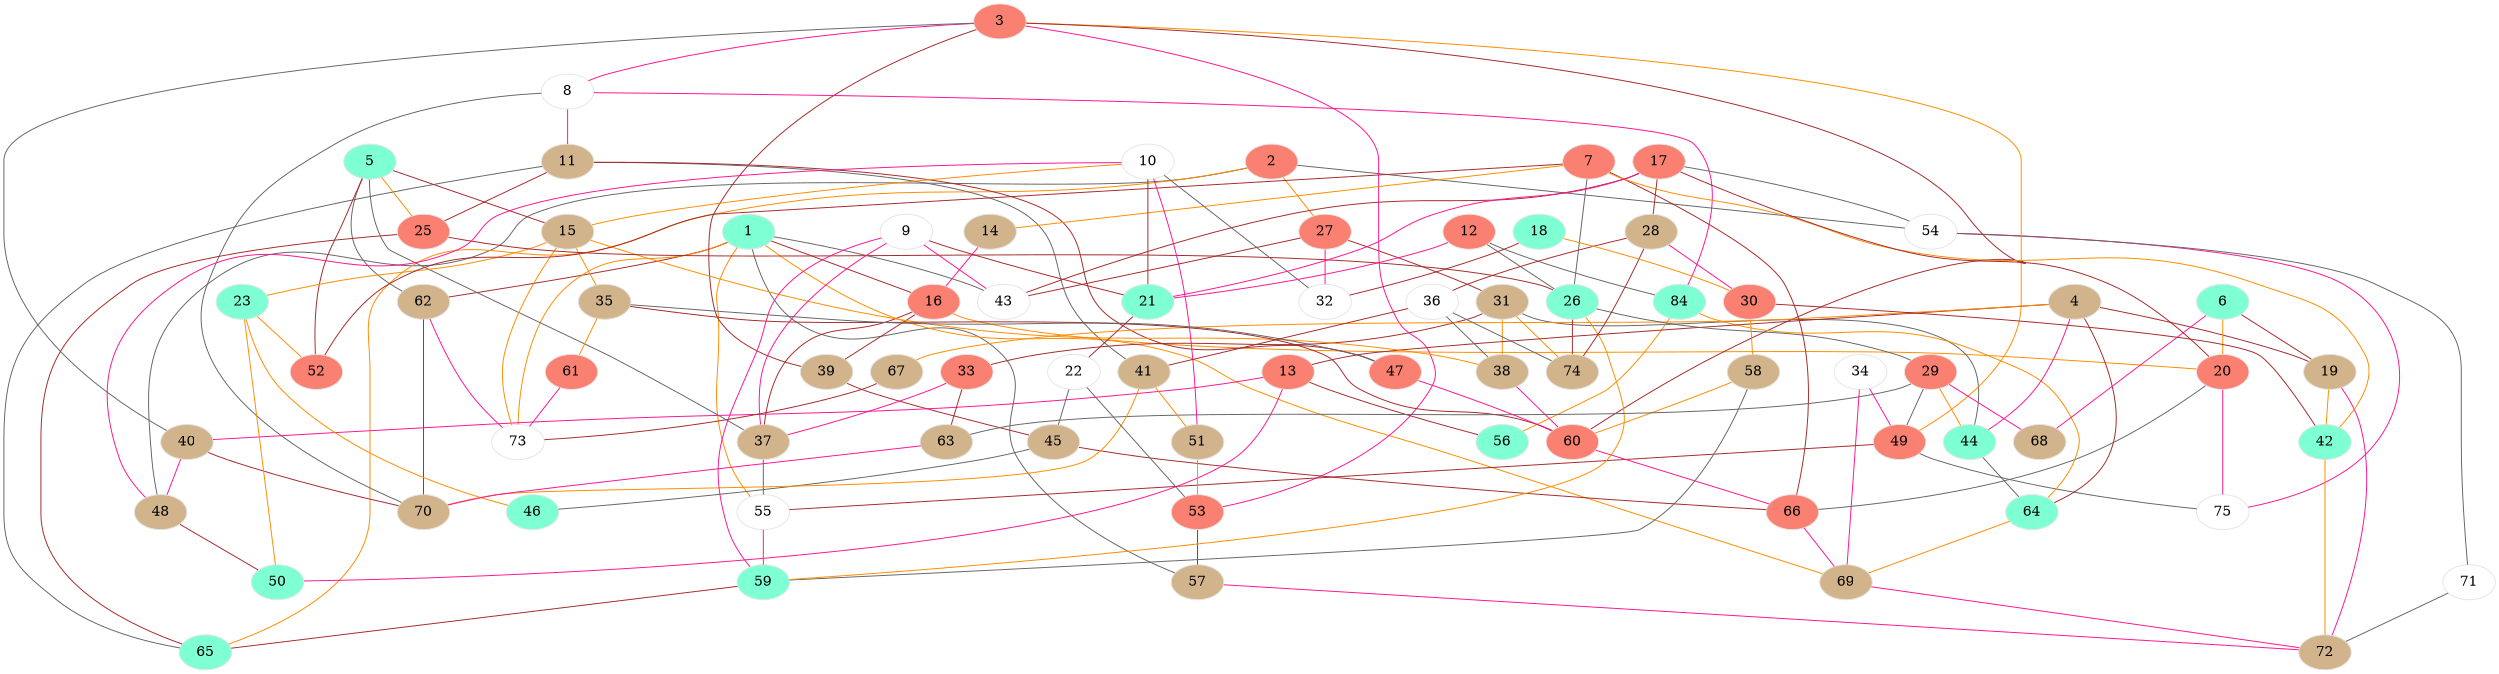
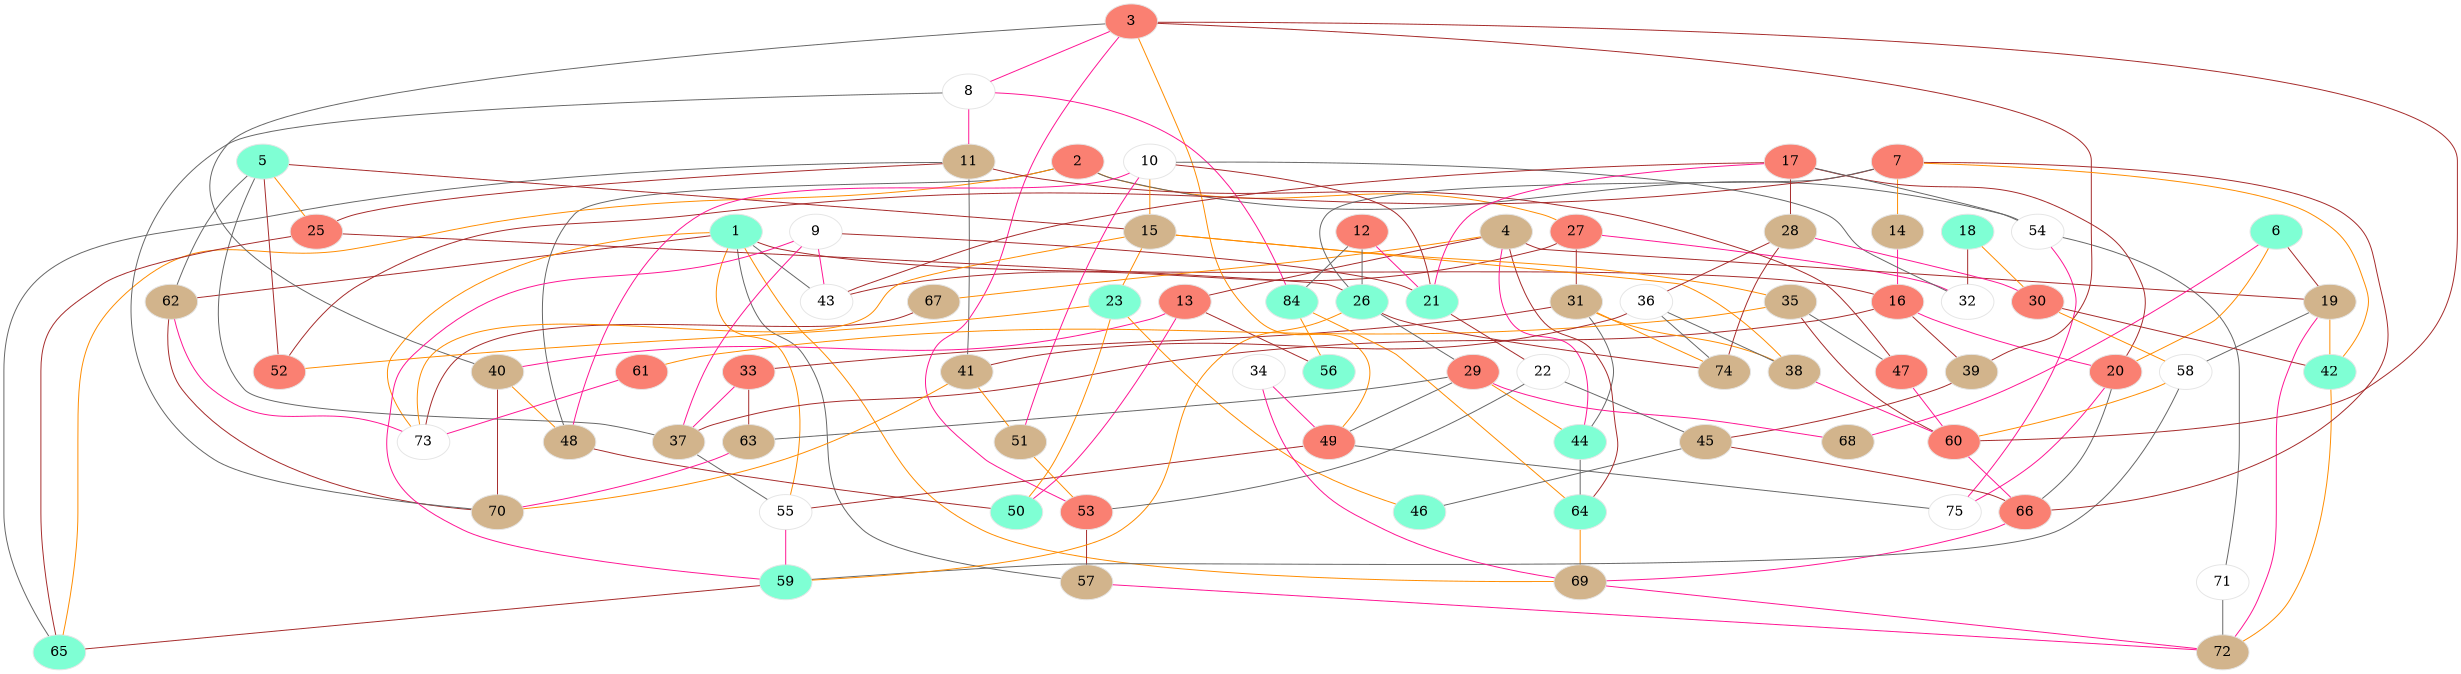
edge "19" -- "58": added
edge "16" -- "20": color darkorange -> deeppink
node "58": fillcolor tan -> white
edge "40" -- "48": color deeppink -> darkorange
